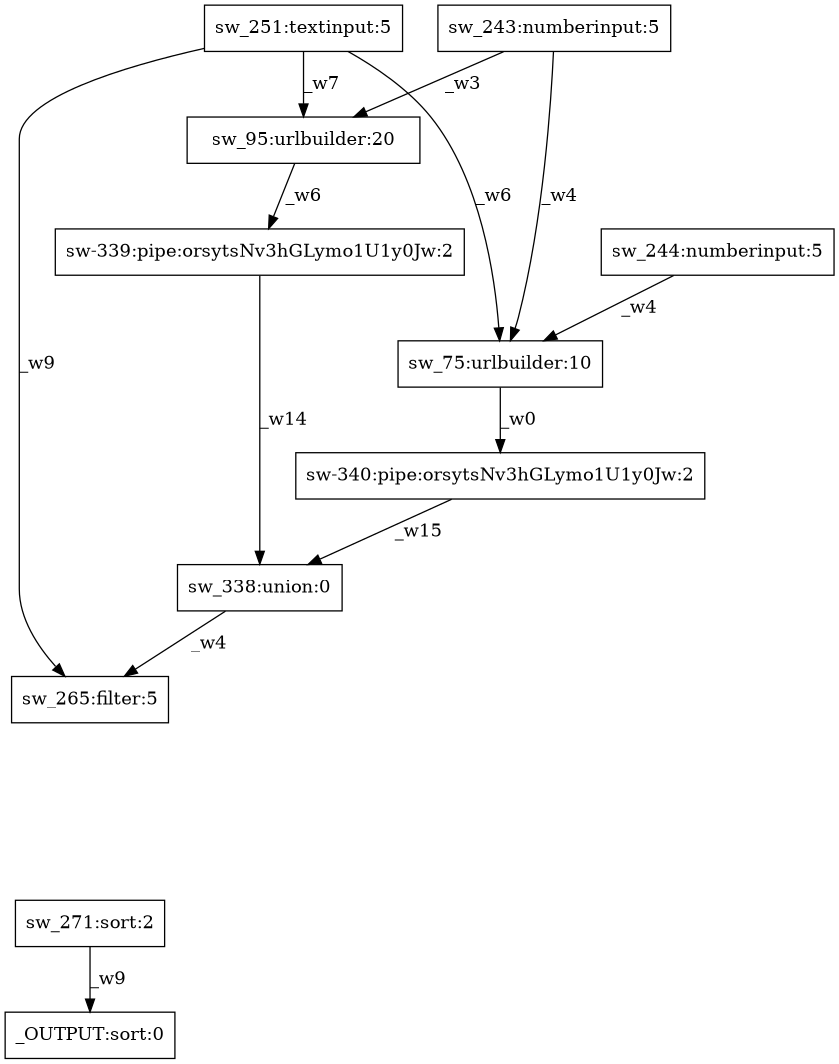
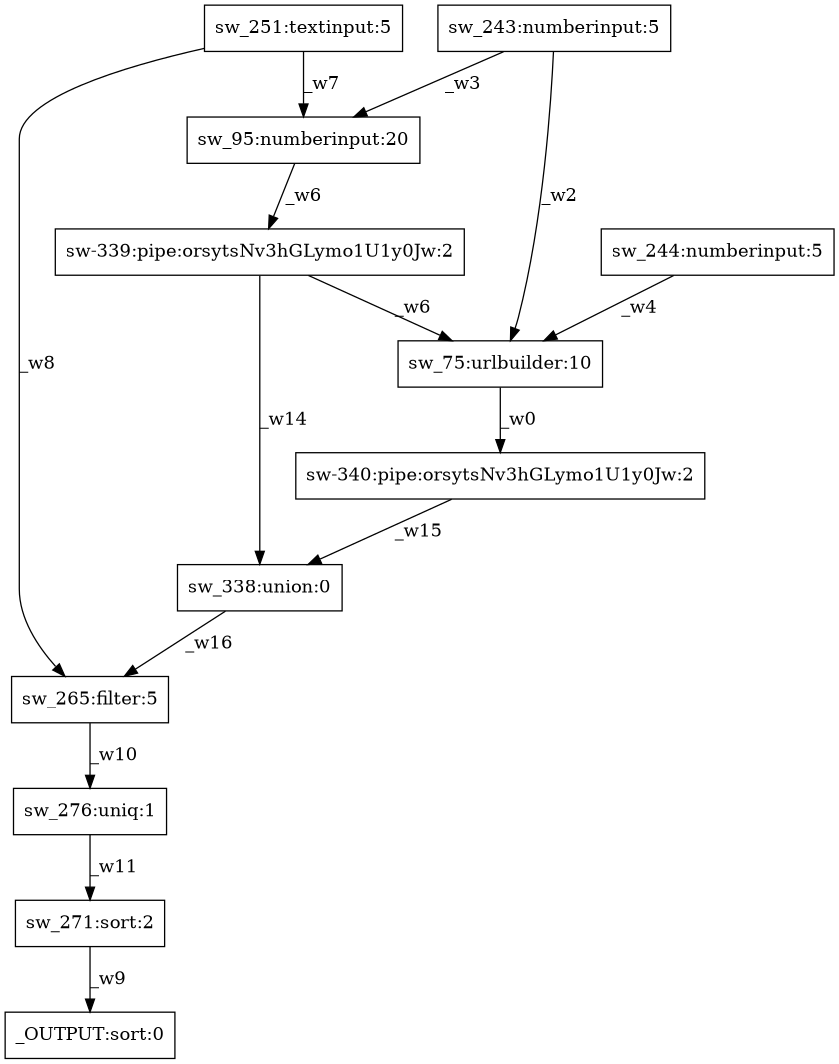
node "sw_95:urlbuilder:20": label "sw_95:urlbuilder:20" -> "sw_95:numberinput:20"
edge "sw_251:textinput:5" -> "sw_75:urlbuilder:10": now "sw-339:pipe:orsytsNv3hGLymo1U1y0Jw:2" -> "sw_75:urlbuilder:10"
edge "sw_243:numberinput:5" -> "sw_75:urlbuilder:10": label "_w4" -> "_w2"
edge "sw_251:textinput:5" -> "sw_265:filter:5": label "_w9" -> "_w8"
edge "sw_338:union:0" -> "sw_265:filter:5": label "_w4" -> "_w16"
node "sw_276:uniq:1": added
